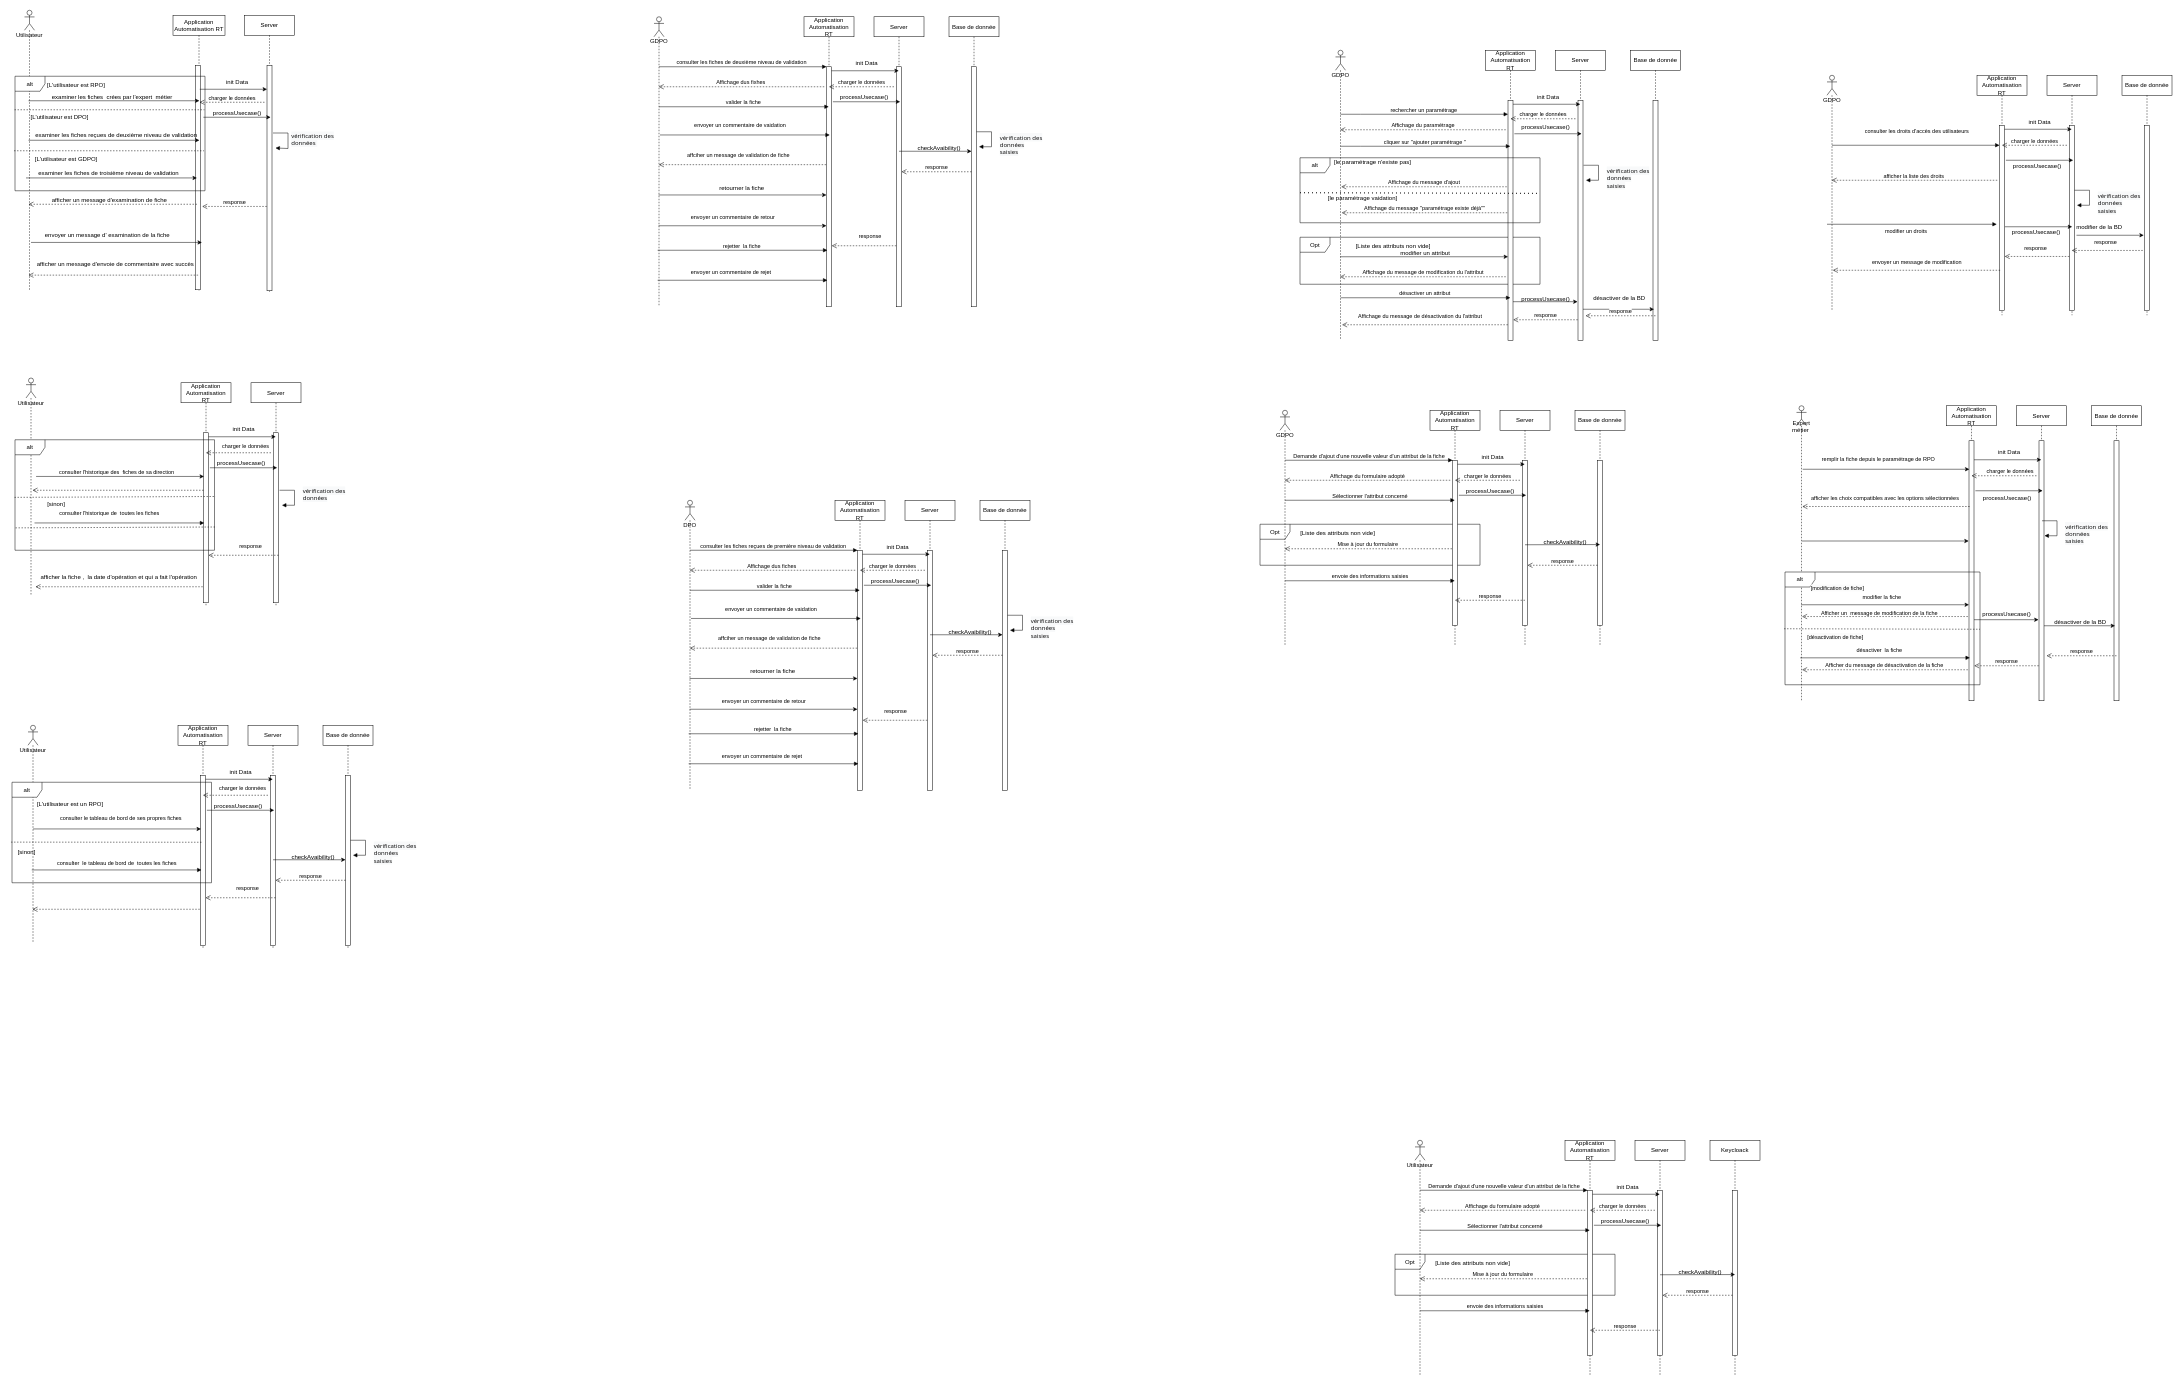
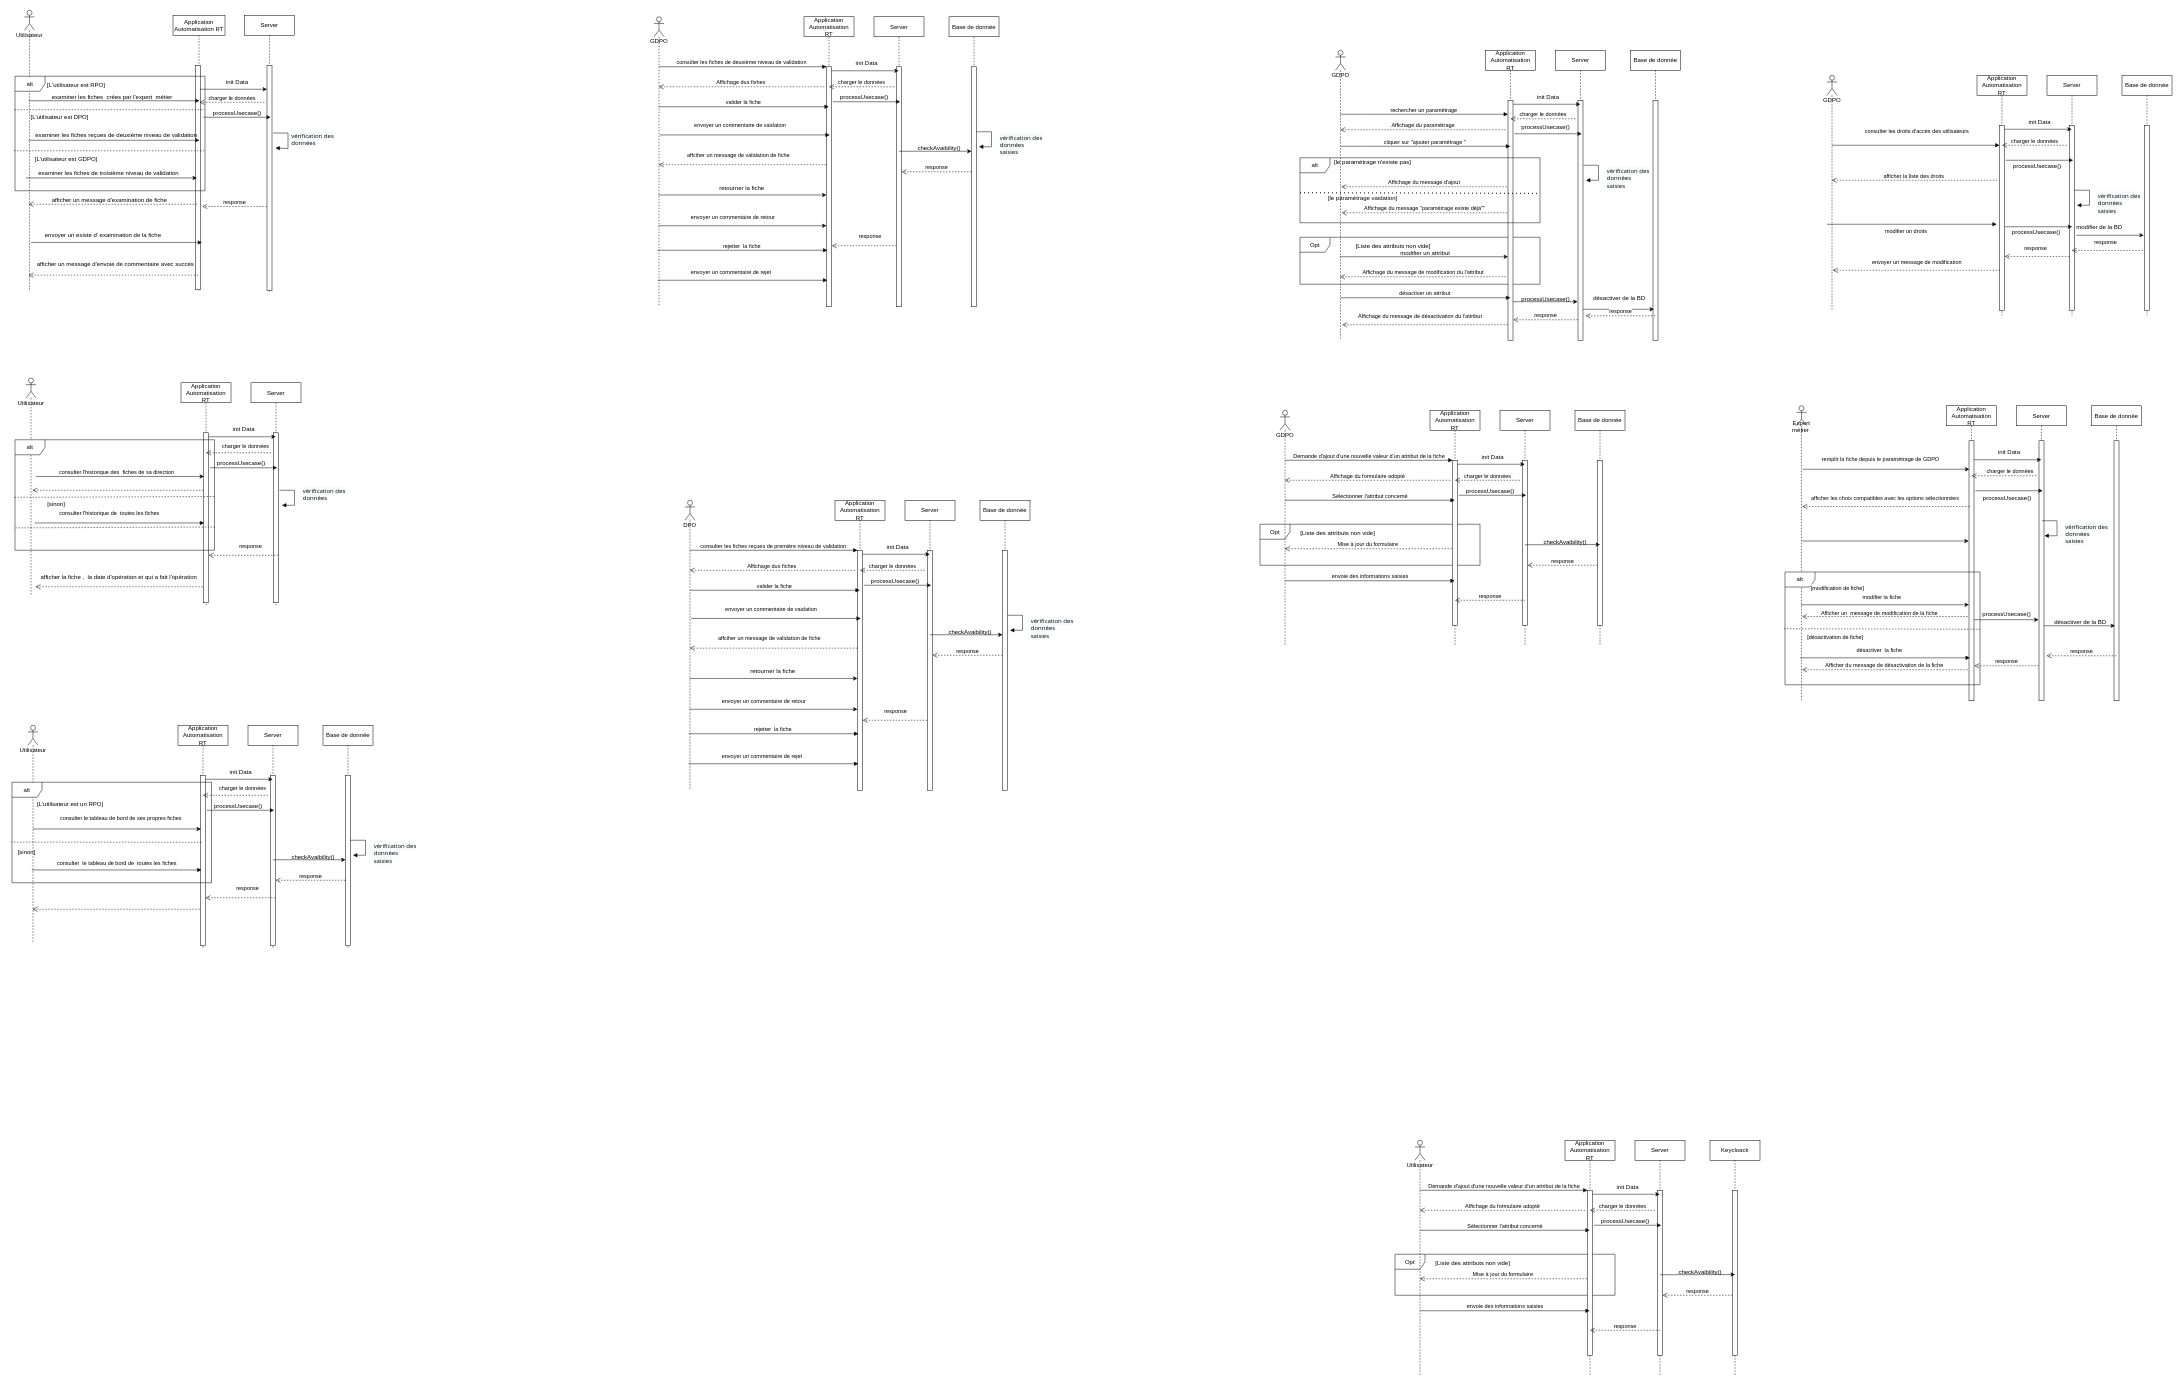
node "envoyer un message d' examination de la fiche": label "envoyer un message d' examination de la fiche" -> "envoyer un existe d' examination de la fiche"
node "remplir la fiche depuis le paramétrage de RPO": label "remplir la fiche depuis le paramétrage de RPO" -> "remplir la fiche depuis le paramétrage de GDPO"
